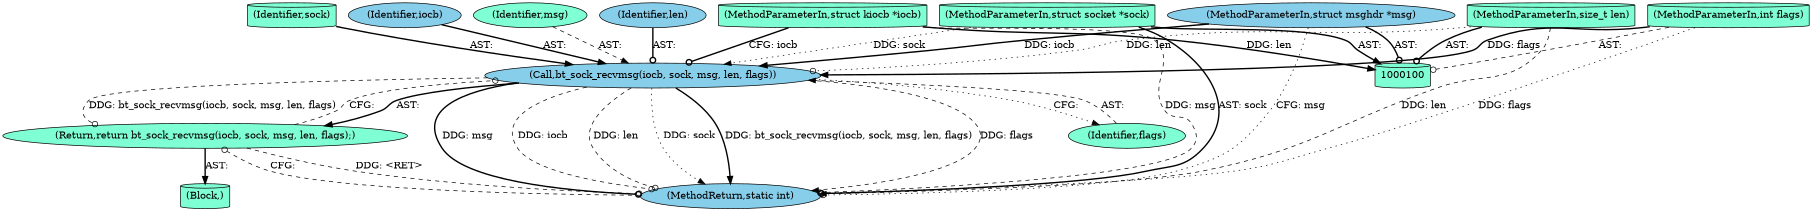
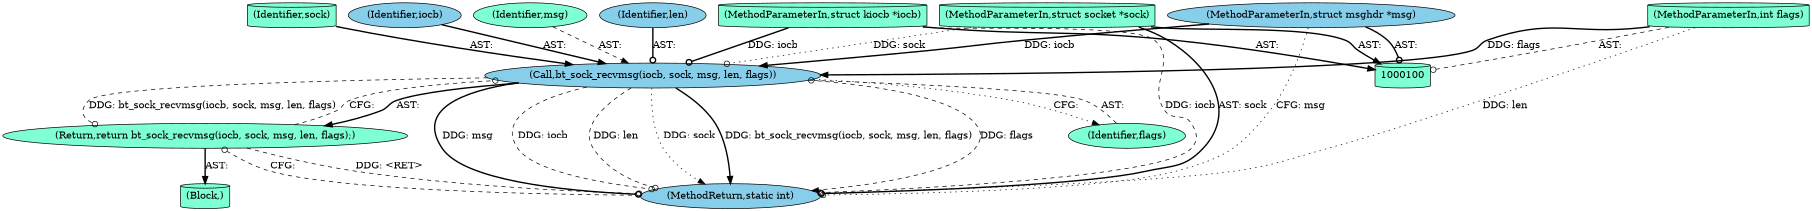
node "(MethodParameterIn,size_t len)": removed
edge "(MethodParameterIn,struct kiocb *iocb)" -> "(Call,bt_sock_recvmsg(iocb, sock, msg, len, flags))": label "CFG: iocb" -> "DDG: iocb"
edge "(MethodParameterIn,struct socket *sock)" -> "(Call,bt_sock_recvmsg(iocb, sock, msg, len, flags))": arrowhead normal -> odot
edge "(MethodParameterIn,struct kiocb *iocb)" -> "1000100": label "DDG: len" -> "AST: "
edge "(Identifier,flags)" -> "(Call,bt_sock_recvmsg(iocb, sock, msg, len, flags))": arrowhead normal -> odot
edge "(MethodParameterIn,struct kiocb *iocb)" -> "(MethodReturn,static int)": label "DDG: msg" -> "DDG: iocb"
edge "(MethodParameterIn,int flags)" -> "(MethodReturn,static int)": label "DDG: flags" -> "DDG: len"
